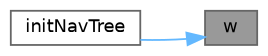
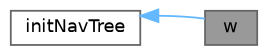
edge "initNavTree" -> "w": reversed
